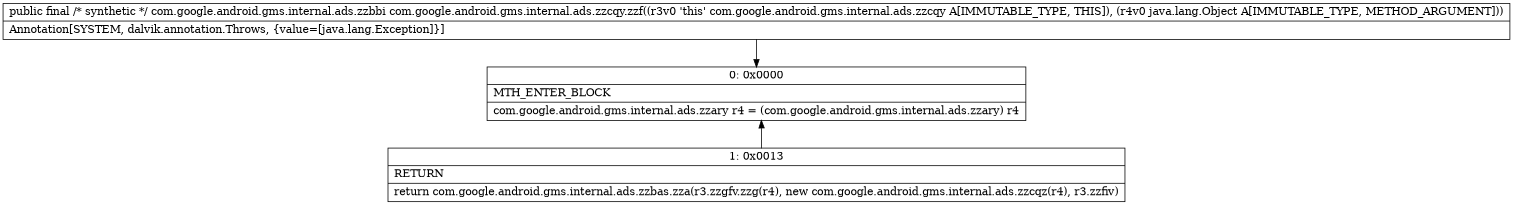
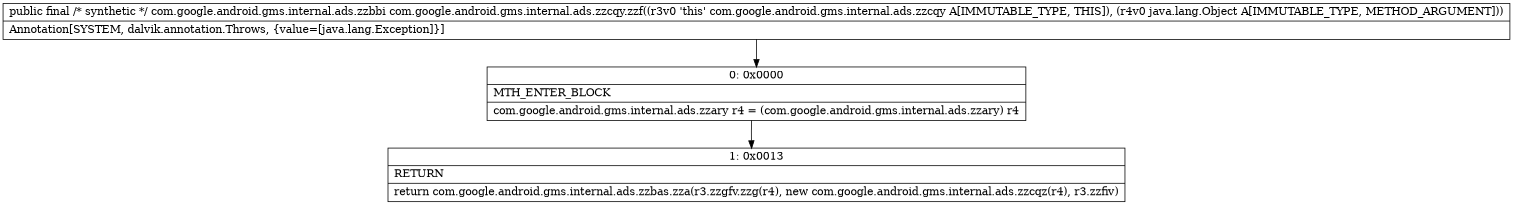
edge "1: 0x0013" -> "0: 0x0000": reversed
